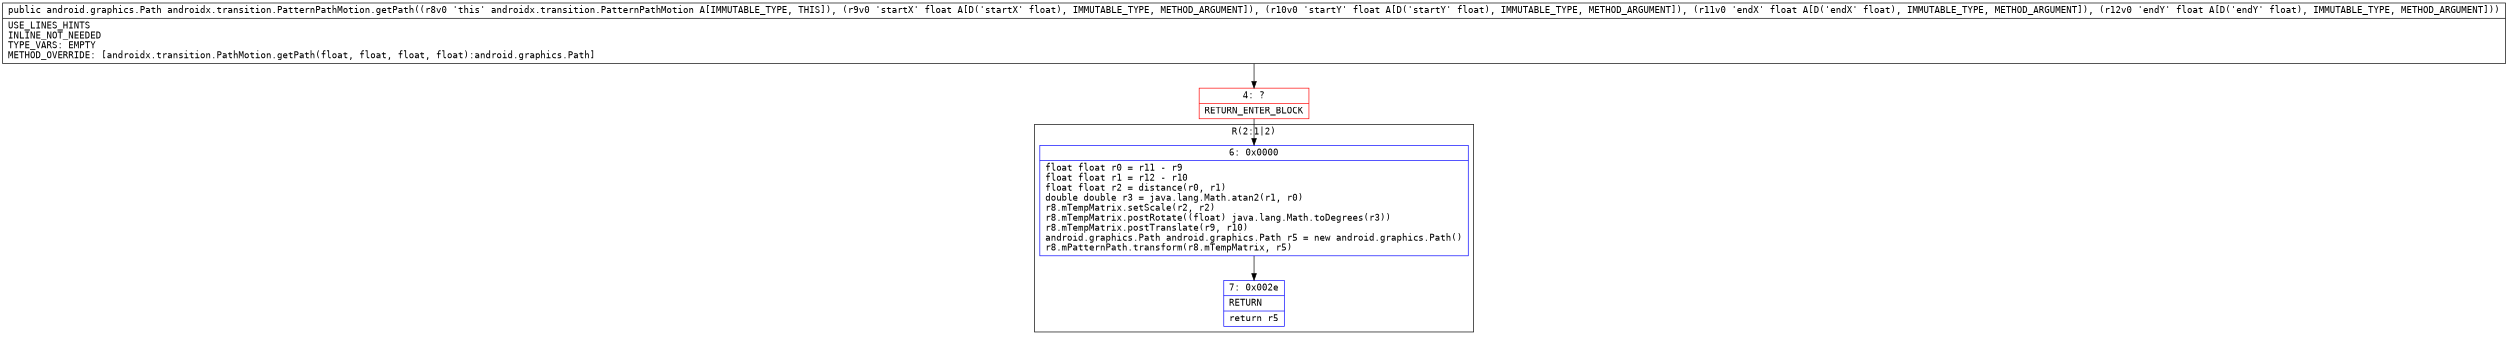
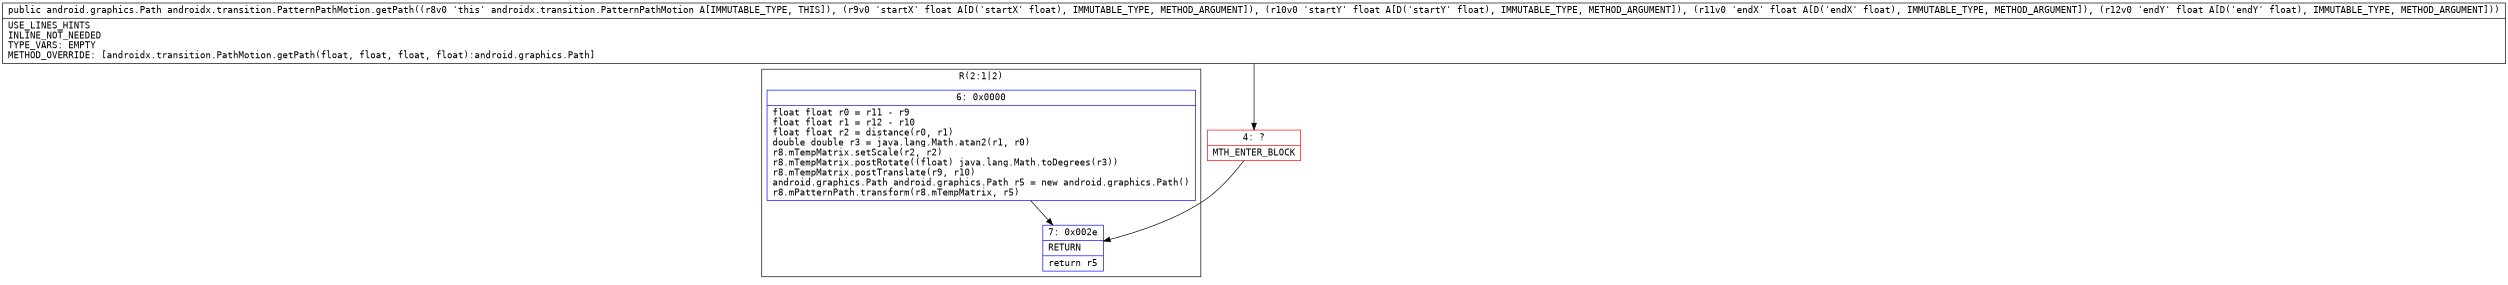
node "4: ?": text "RETURN_ENTER_BLOCK" -> "MTH_ENTER_BLOCK"
edge "4: ?" -> "6: 0x0000": now "4: ?" -> "7: 0x002e"
